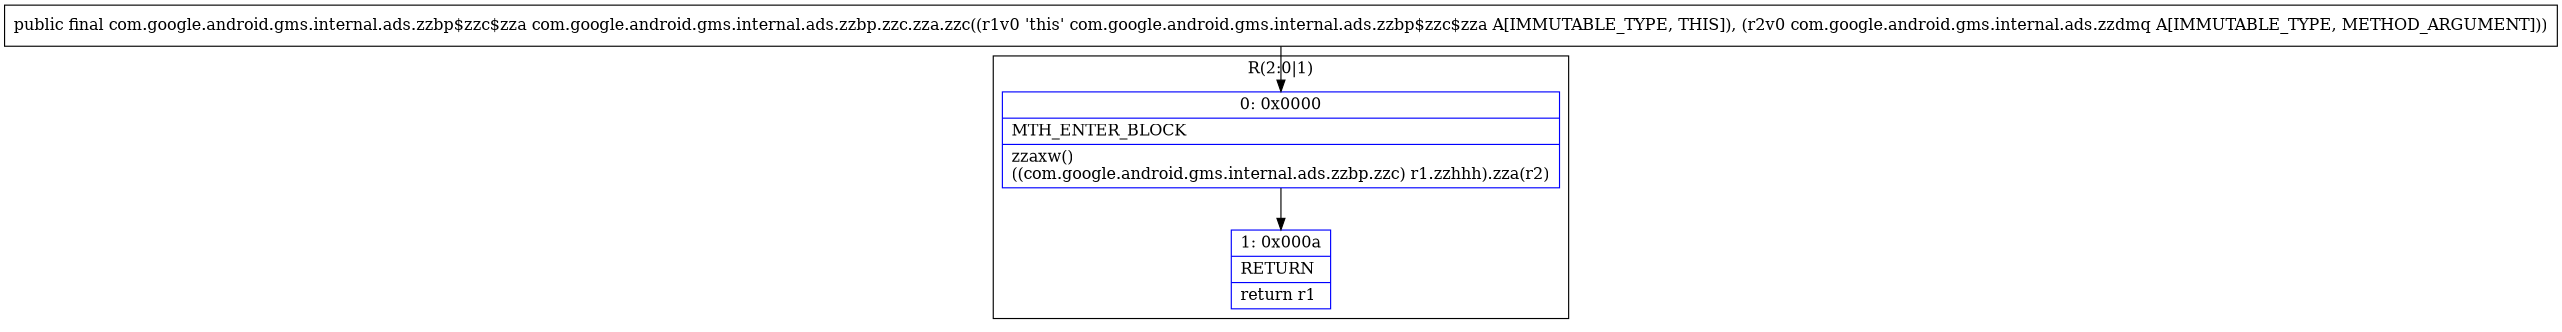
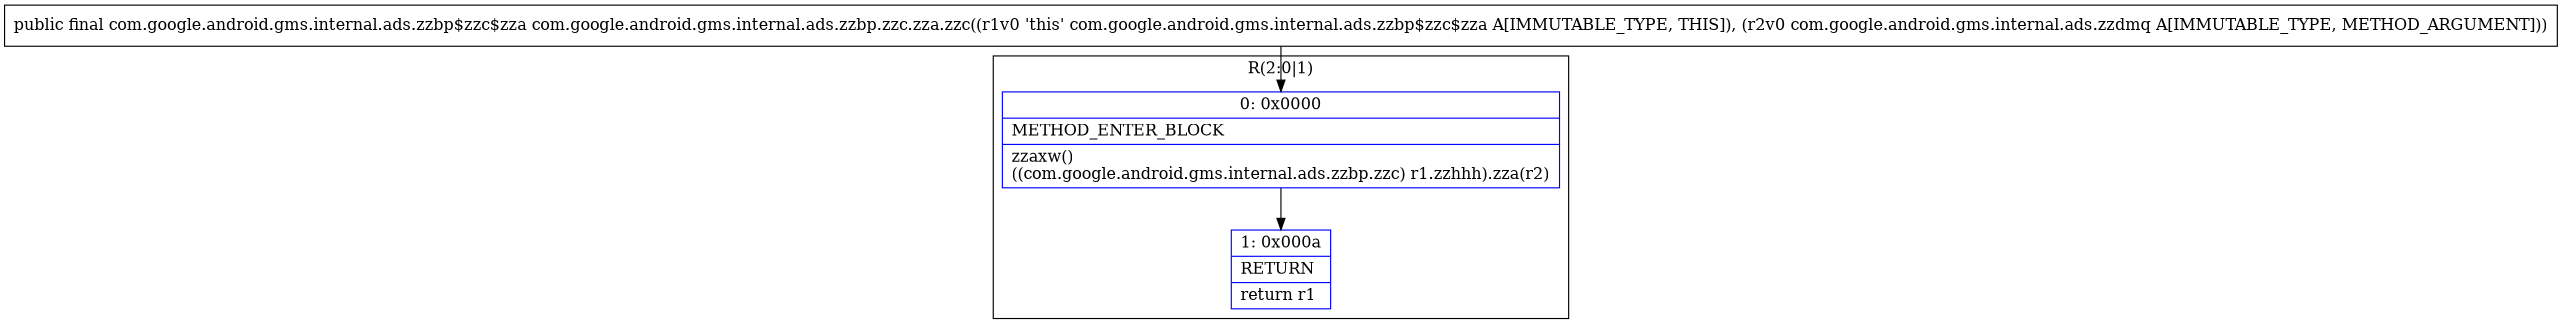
node "0: 0x0000": text "MTH_ENTER_BLOCK" -> "METHOD_ENTER_BLOCK"
